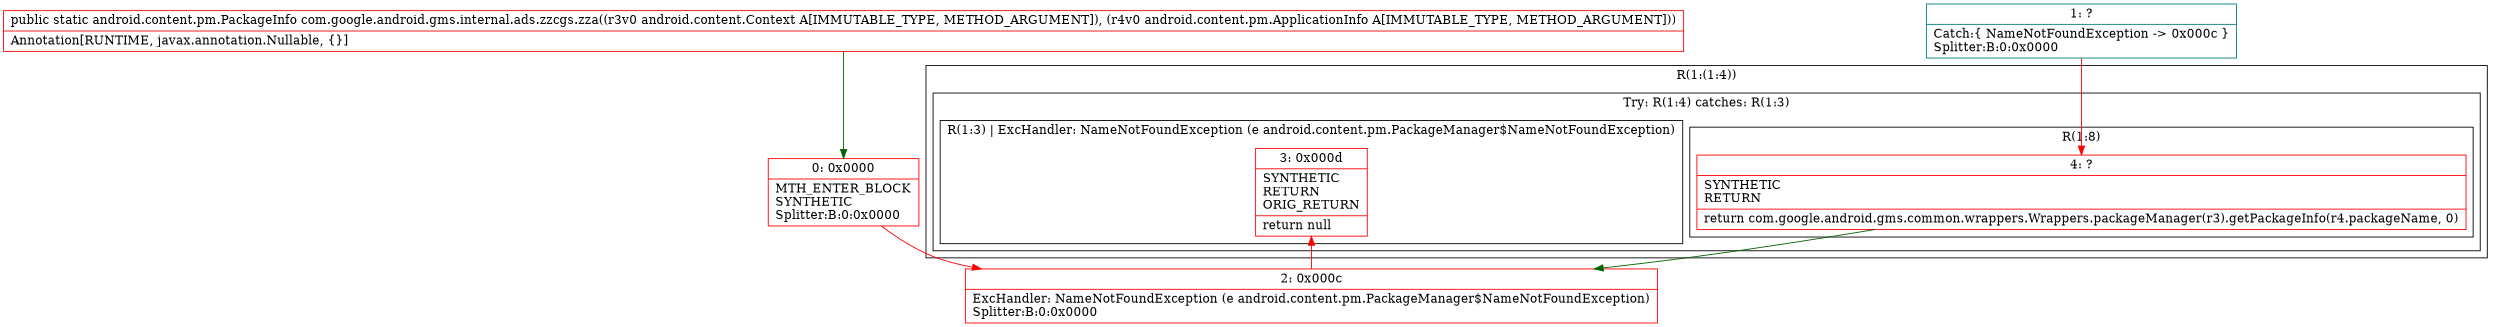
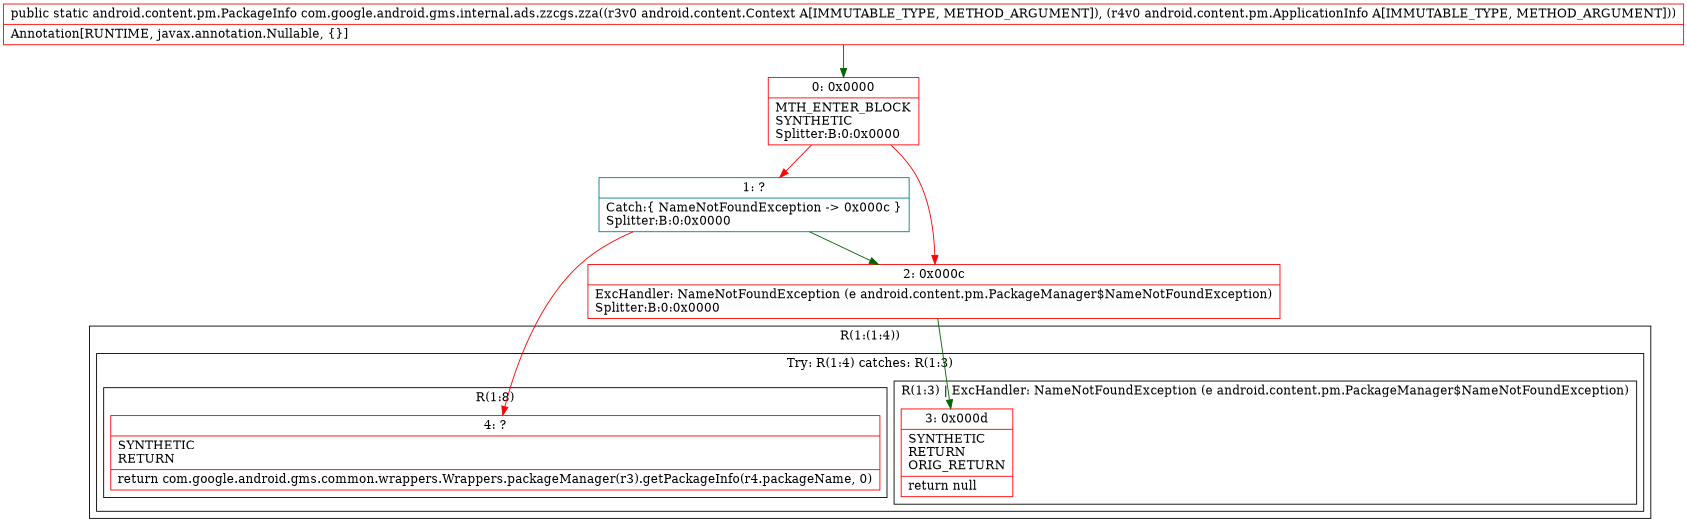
edge "0: 0x0000" -> "1: ?": added
edge "4: ?" -> "2: 0x000c": now "1: ?" -> "2: 0x000c"
edge "2: 0x000c" -> "3: 0x000d": color red -> darkgreen
